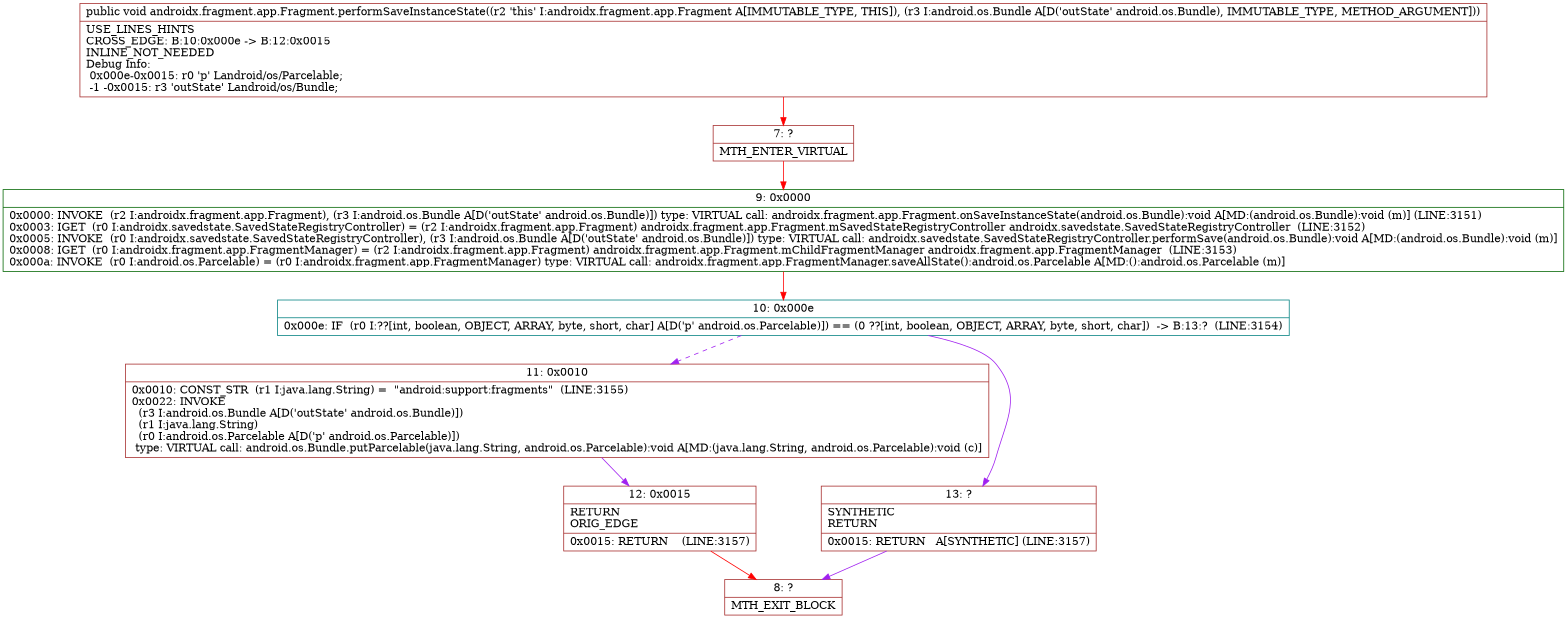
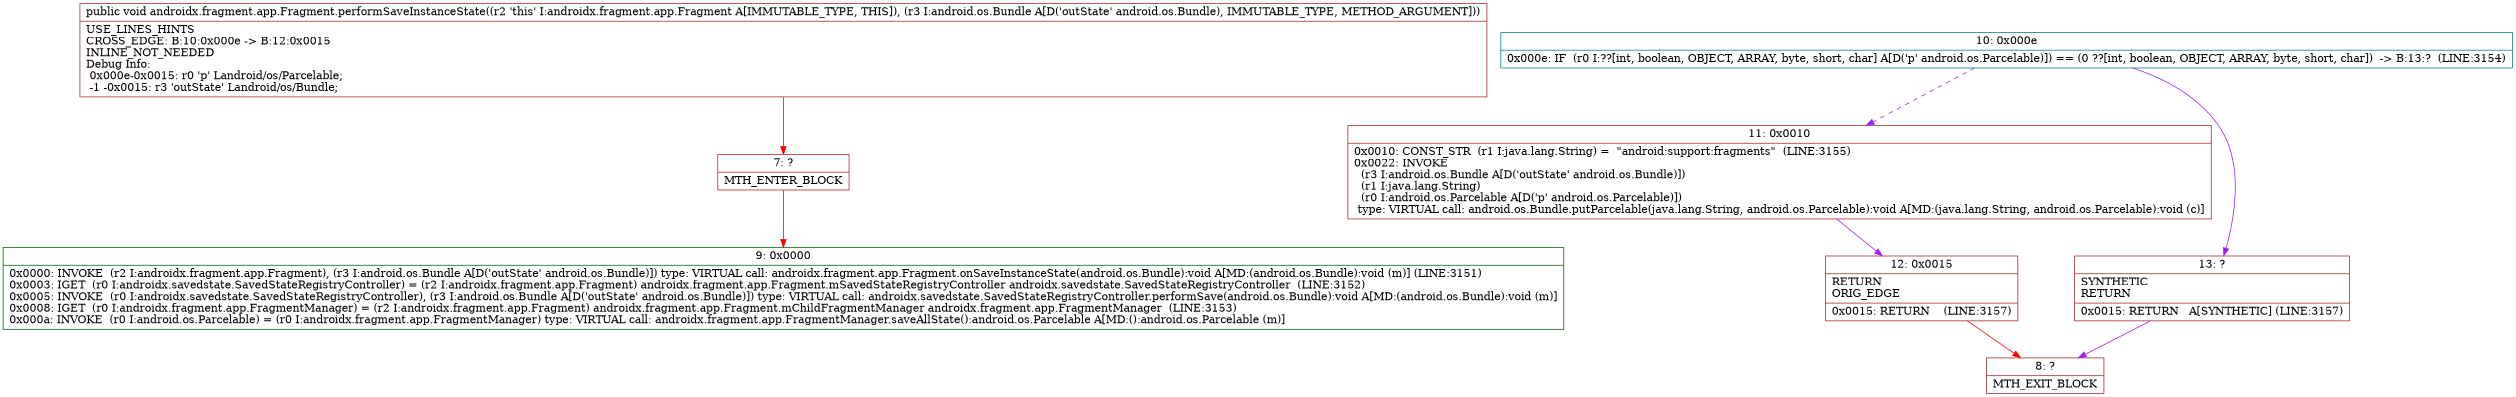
node "7: ?": text "MTH_ENTER_VIRTUAL" -> "MTH_ENTER_BLOCK"
edge "9: 0x0000" -> "10: 0x000e": removed
